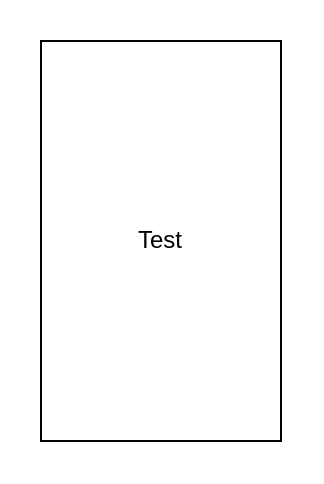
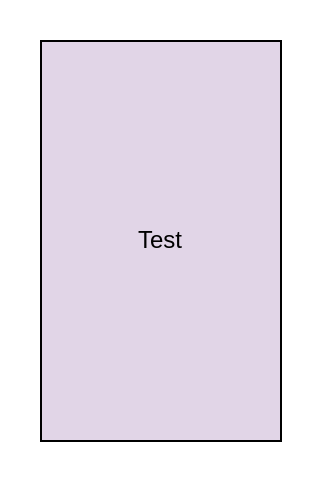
node "Test": fillcolor #ffffff -> #e1d5e7
